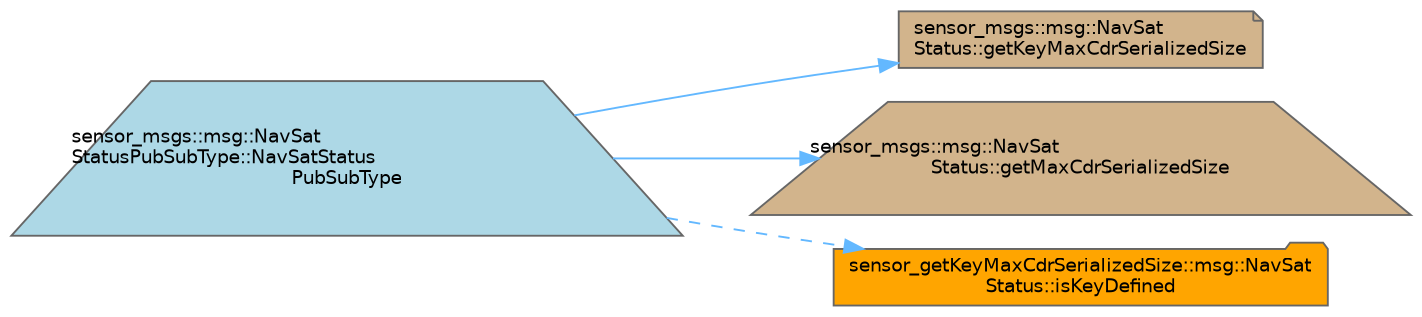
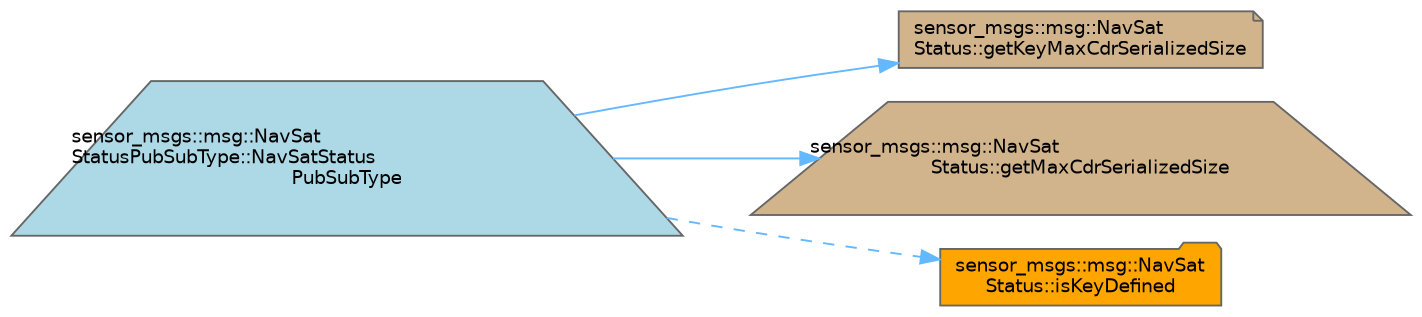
node "sensor_getKeyMaxCdrSerializedSize::msg::NavSat Status::isKeyDefined": label "sensor_getKeyMaxCdrSerializedSize::msg::NavSat Status::isKeyDefined" -> "sensor_msgs::msg::NavSat Status::isKeyDefined"
